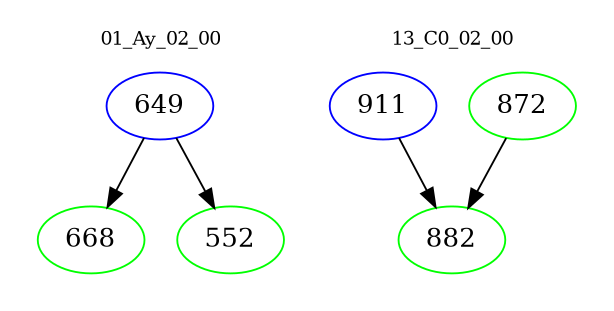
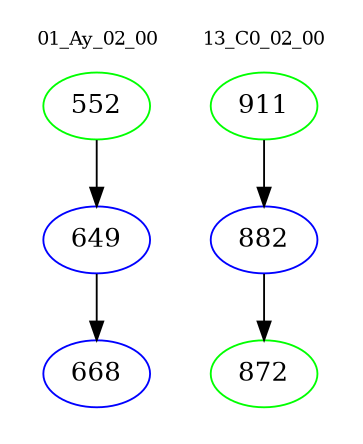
node "911": color blue -> green
edge "649" -> "552": reversed
edge "872" -> "882": reversed
node "668": color green -> blue
node "882": color green -> blue
